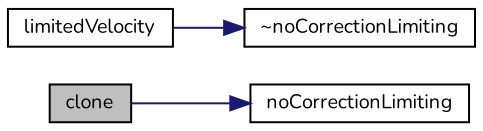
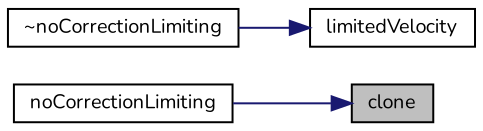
edge "limitedVelocity" -> "~noCorrectionLimiting": reversed
edge "clone" -> "noCorrectionLimiting": reversed
